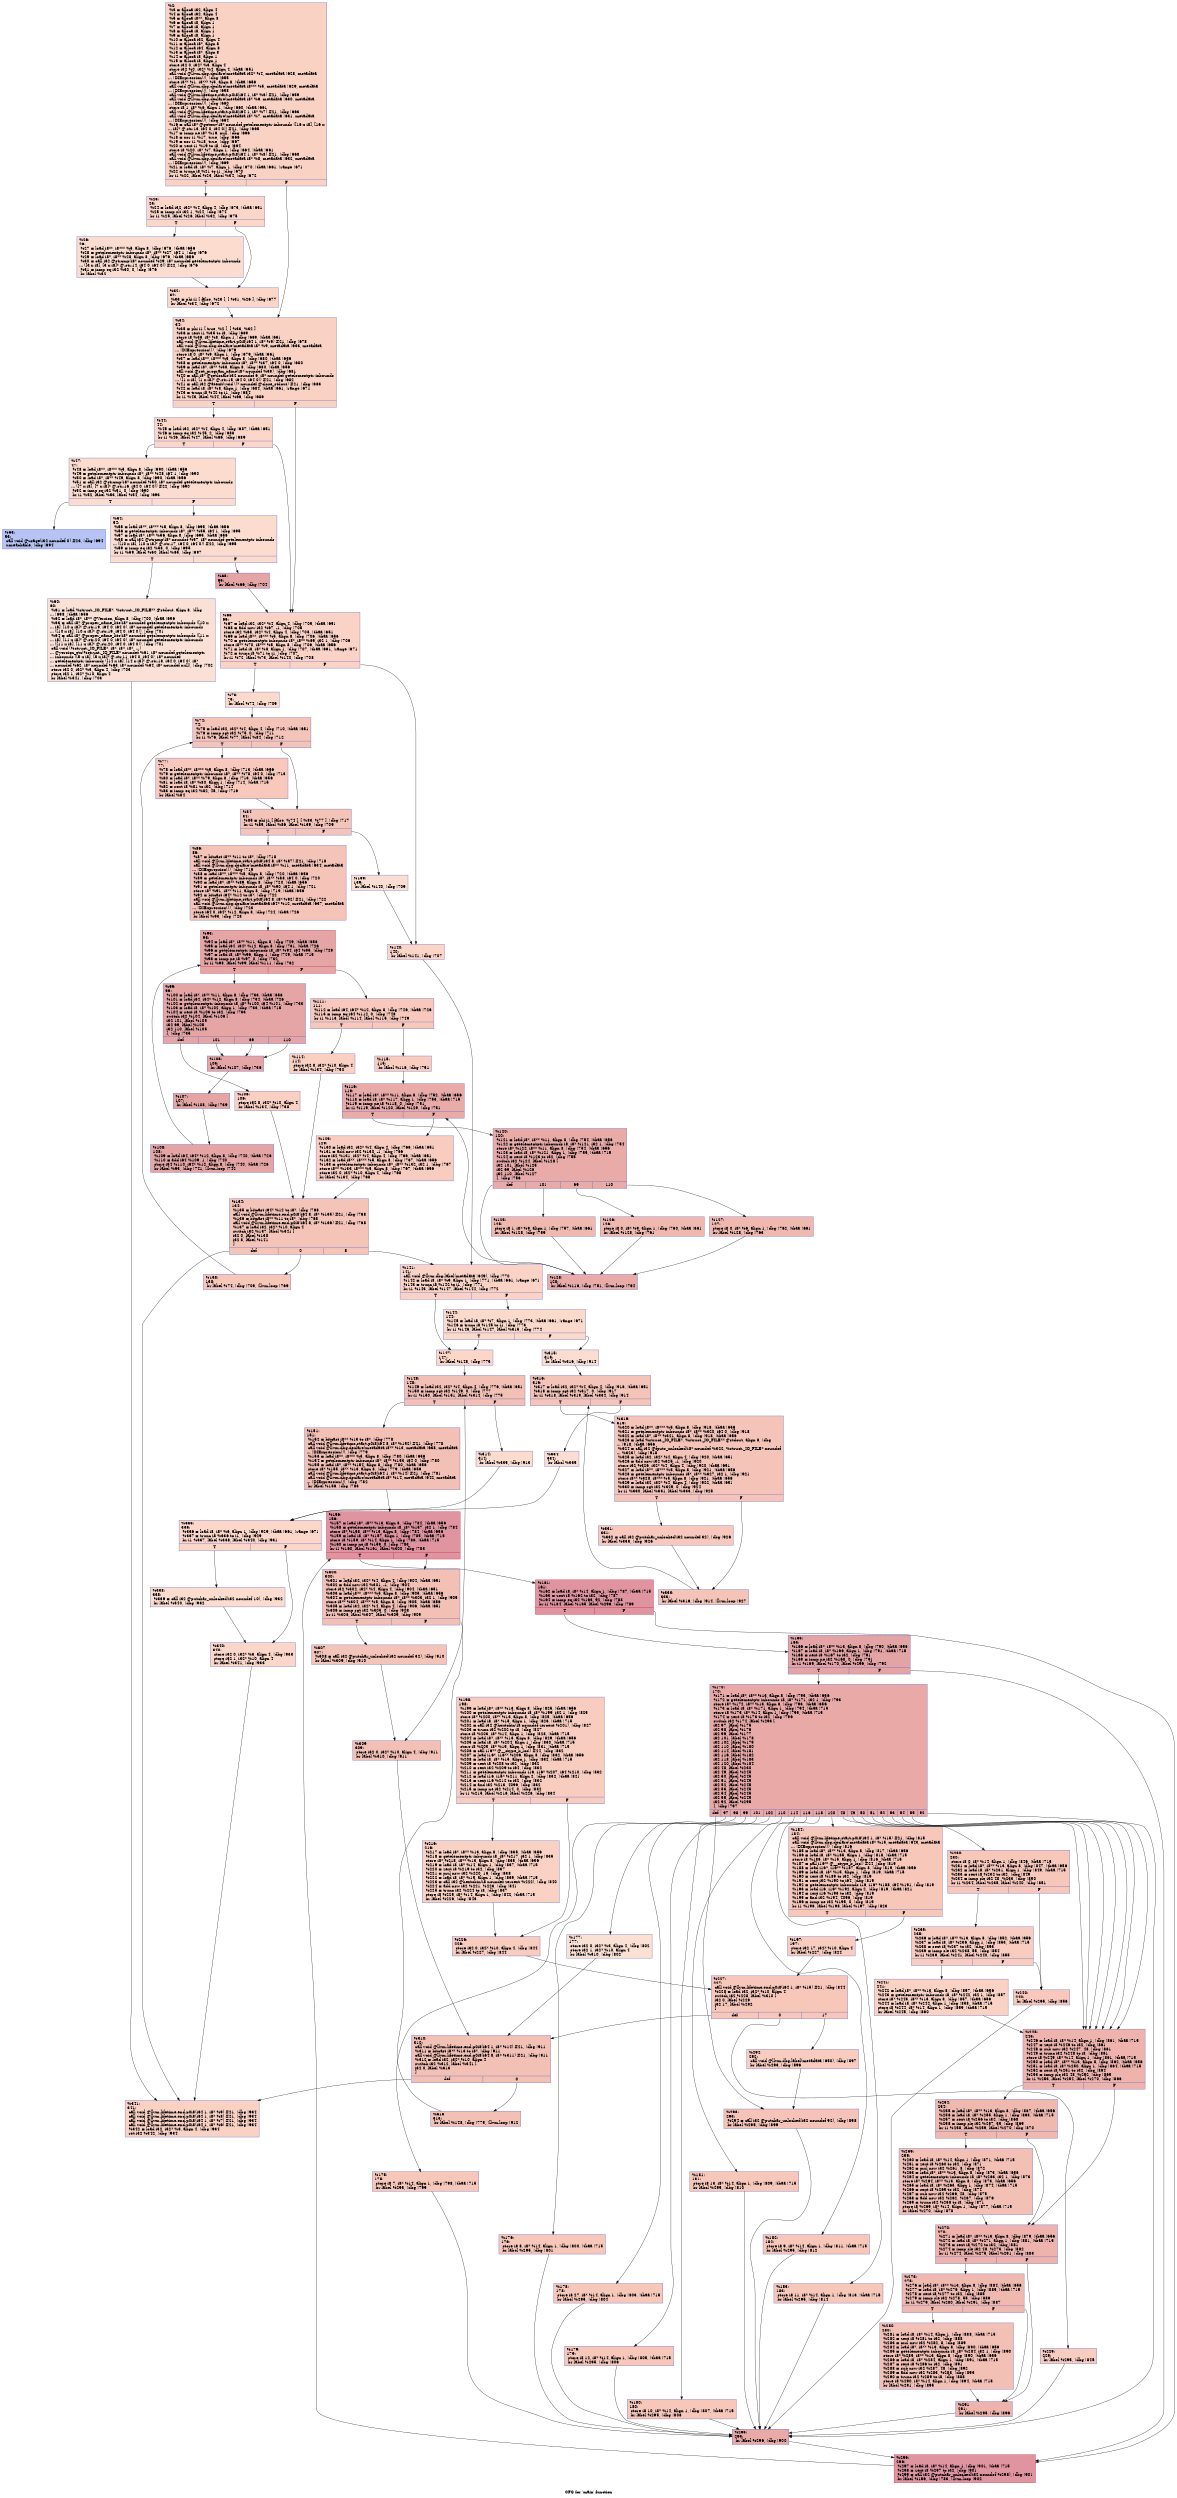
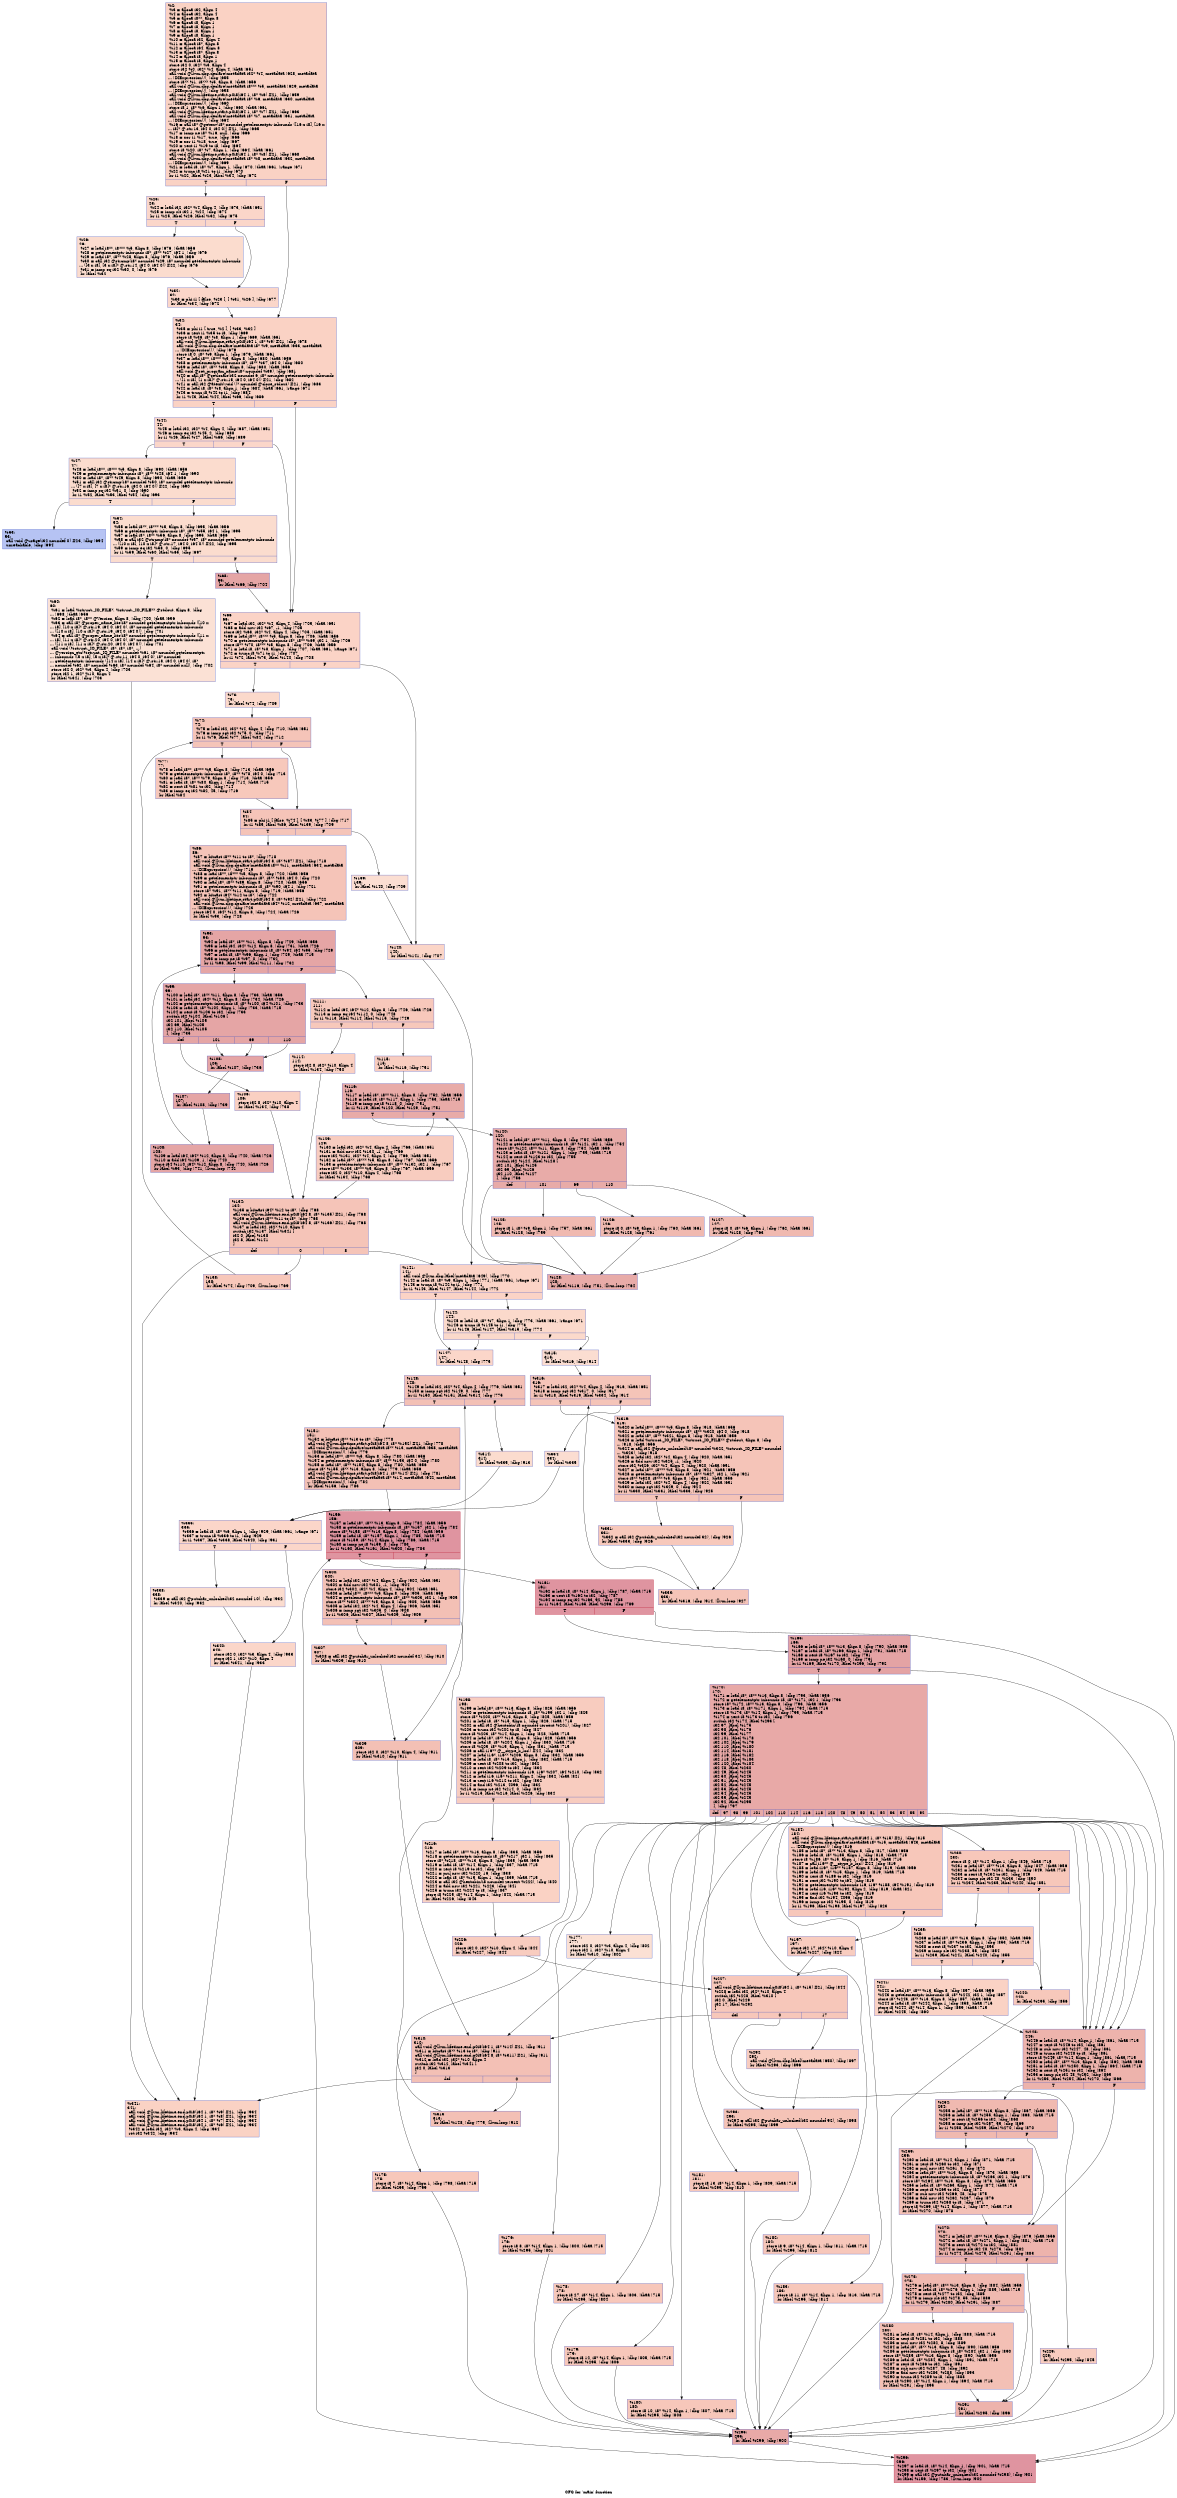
node "%93:": color #b70d28ff -> #3d50c3ff
